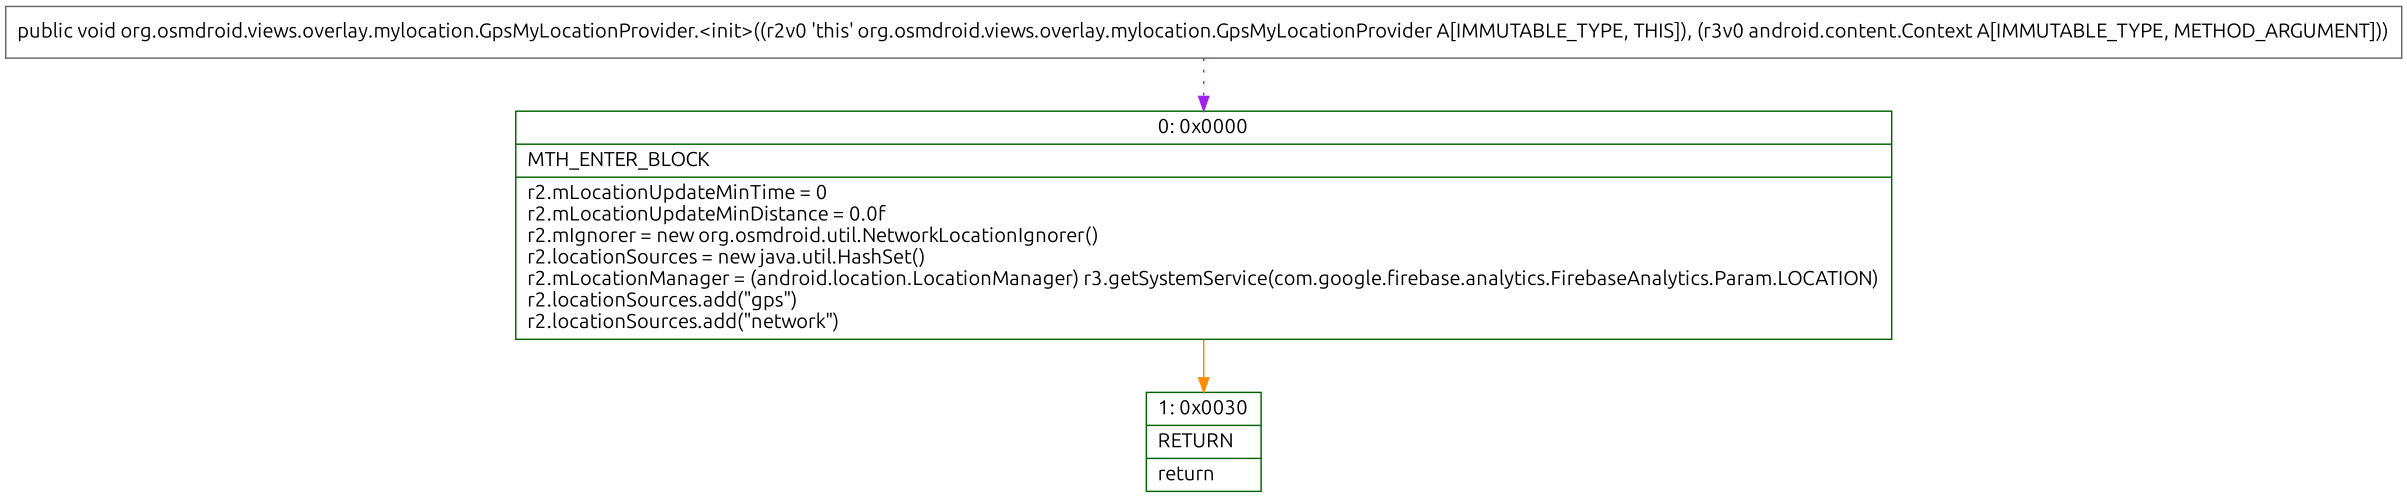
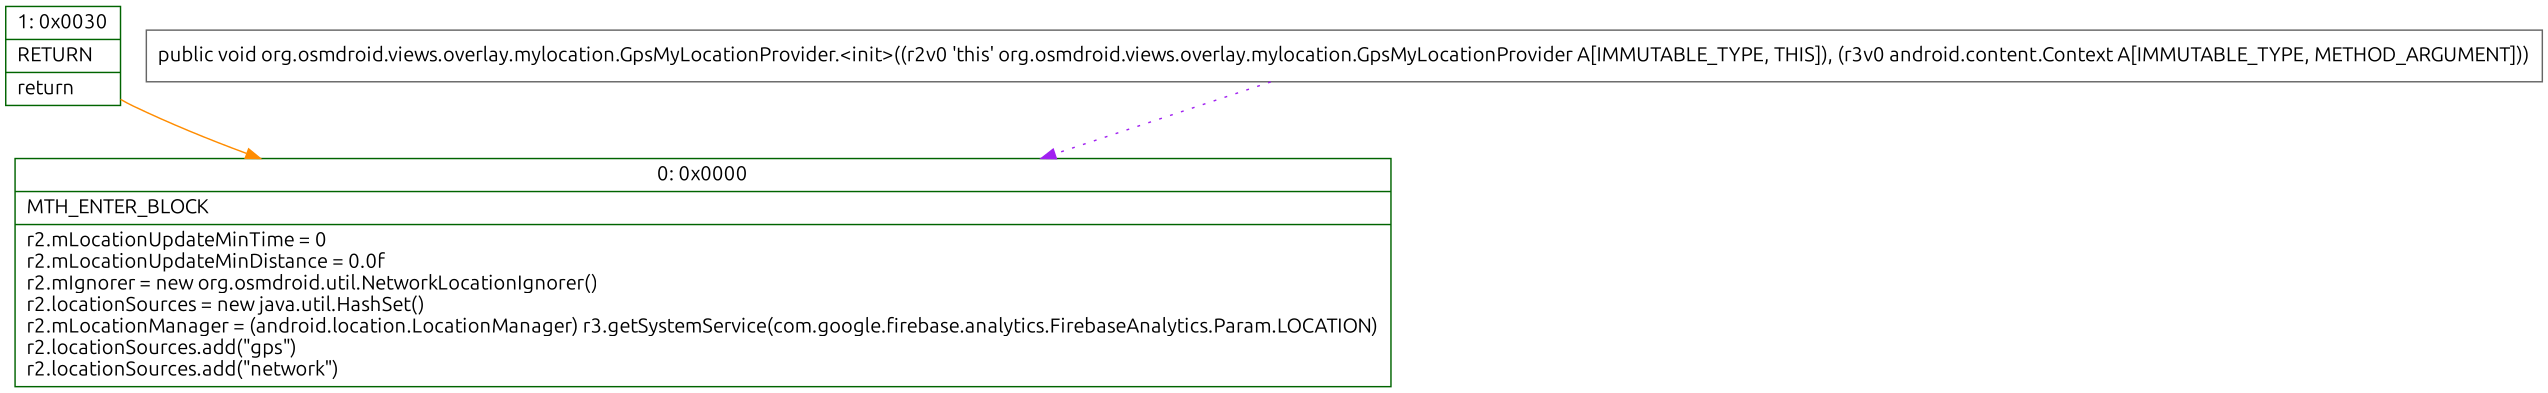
edge "0: 0x0000" -> "1: 0x0030": reversed
